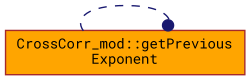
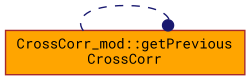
node "CrossCorr_mod::getPrevious Exponent": label "CrossCorr_mod::getPrevious Exponent" -> "CrossCorr_mod::getPrevious CrossCorr"
